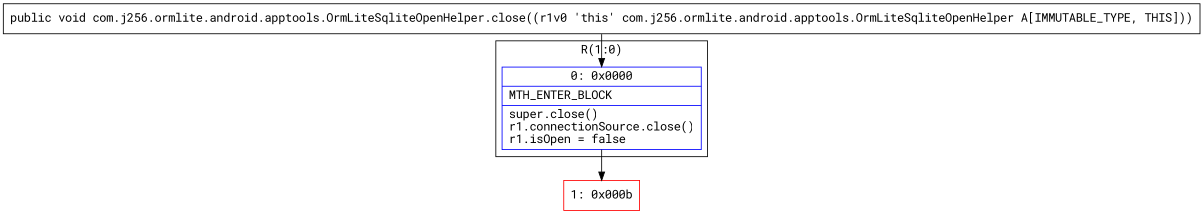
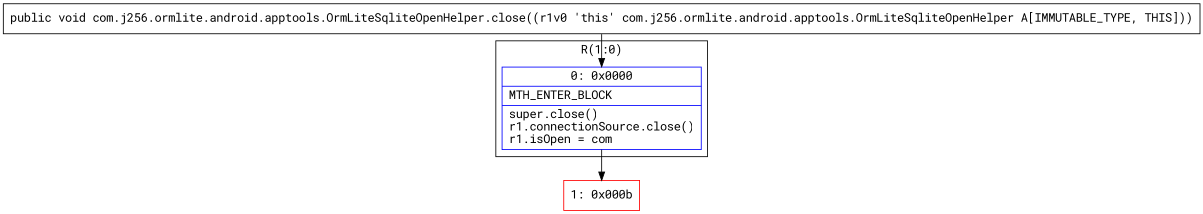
node "0: 0x0000": text "r1.isOpen = false" -> "r1.isOpen = com"
